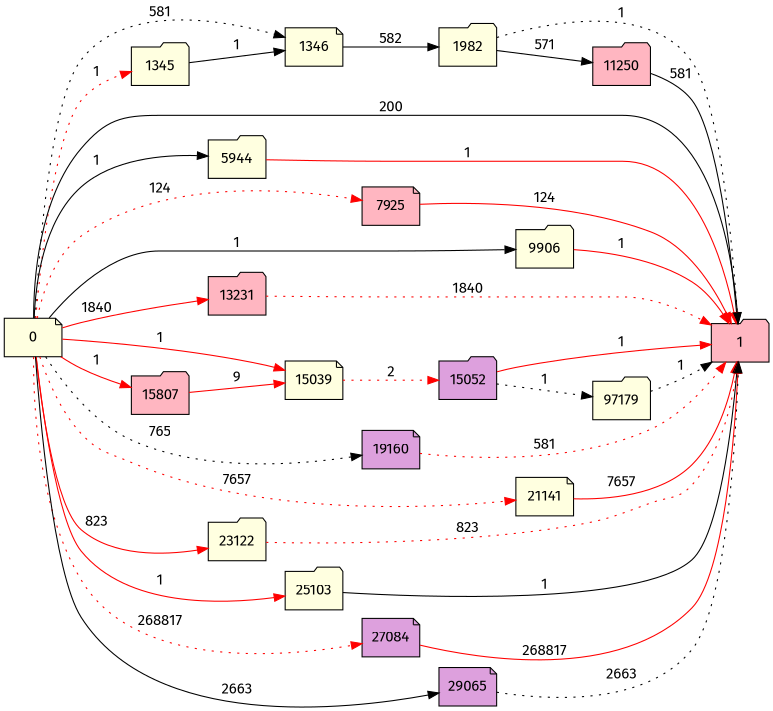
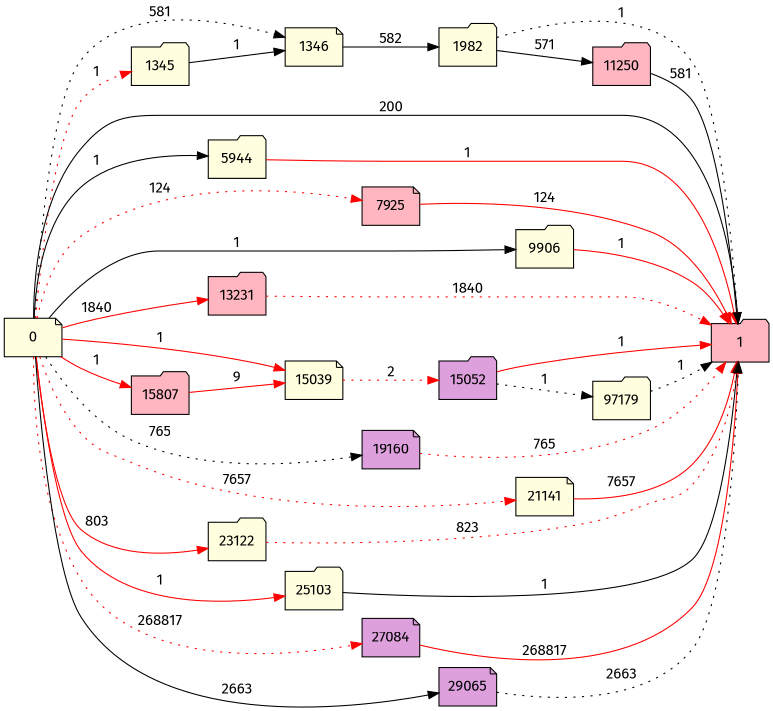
edge "19160" -> "1": label "581" -> "765"
edge "0" -> "23122": label "823" -> "803"
